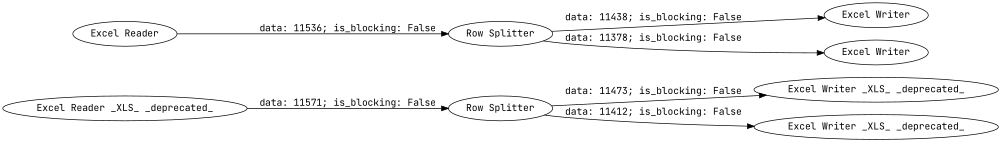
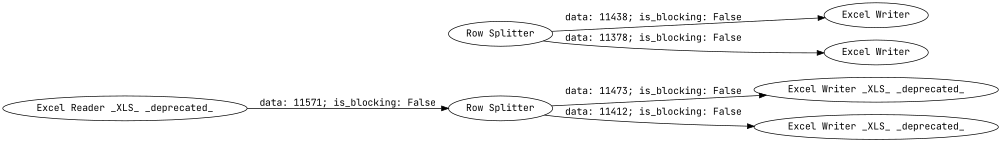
node "Excel Reader": removed
